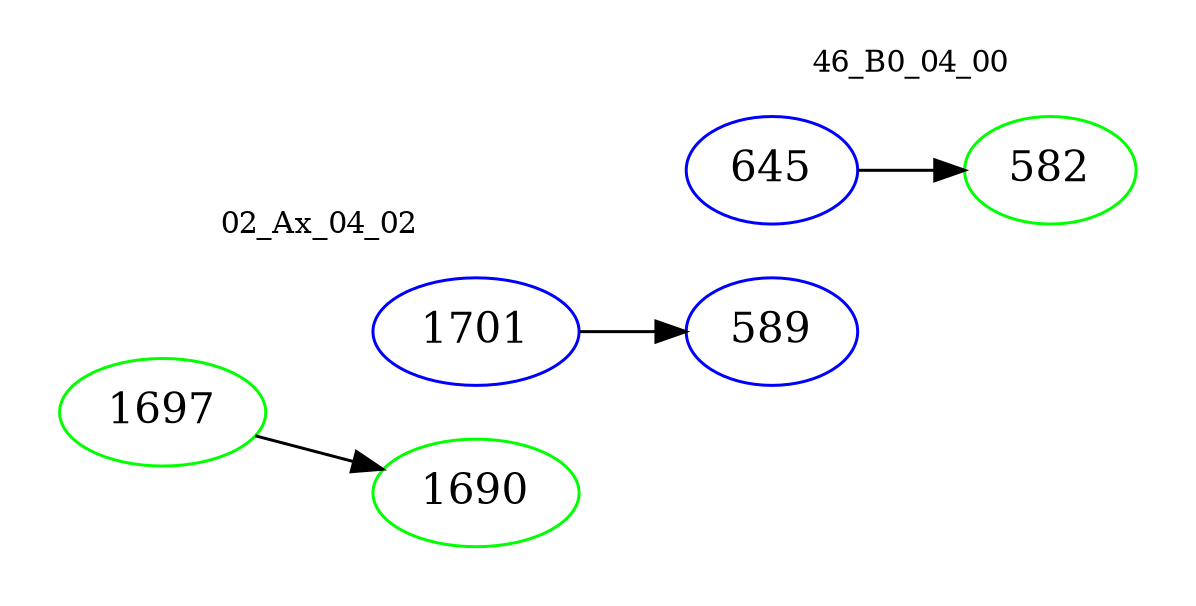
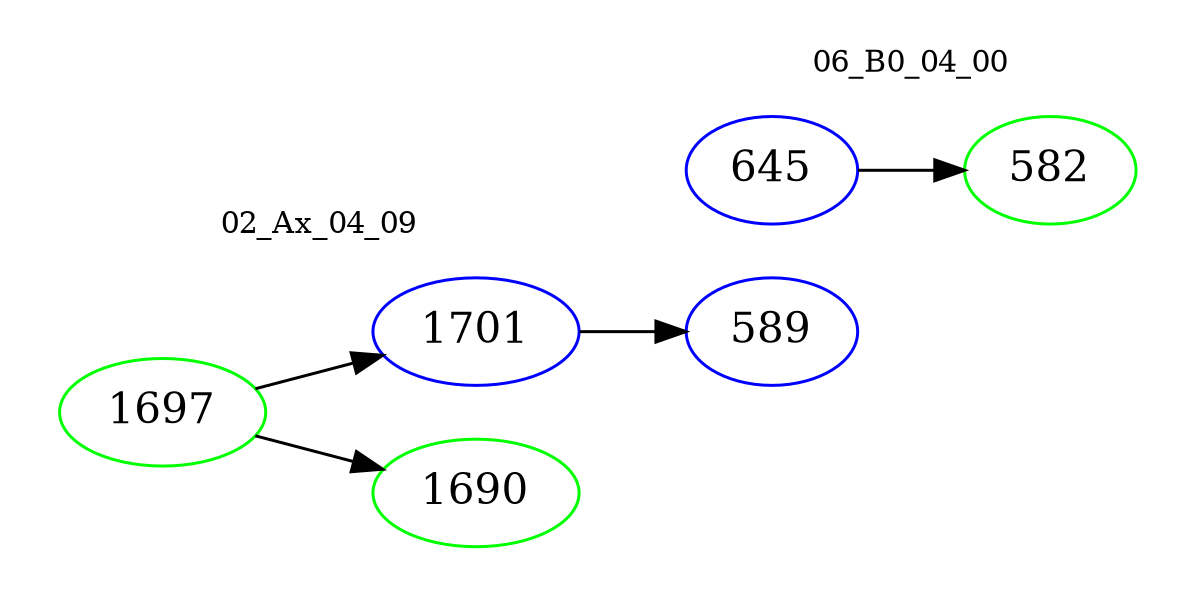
cluster "46_B0_04_00": label "46_B0_04_00" -> "06_B0_04_00"
cluster "02_Ax_04_02": label "02_Ax_04_02" -> "02_Ax_04_09"
edge "1697" -> "1701": added
